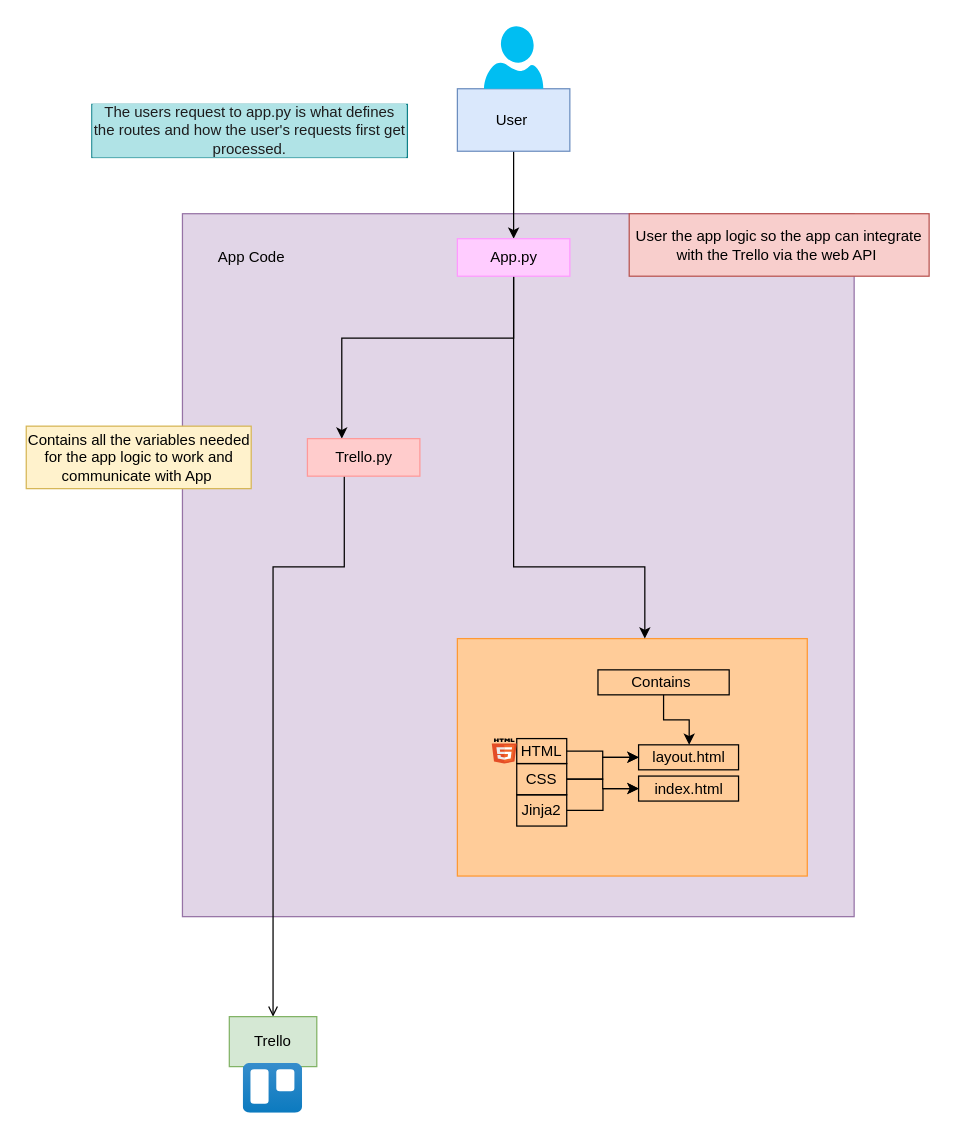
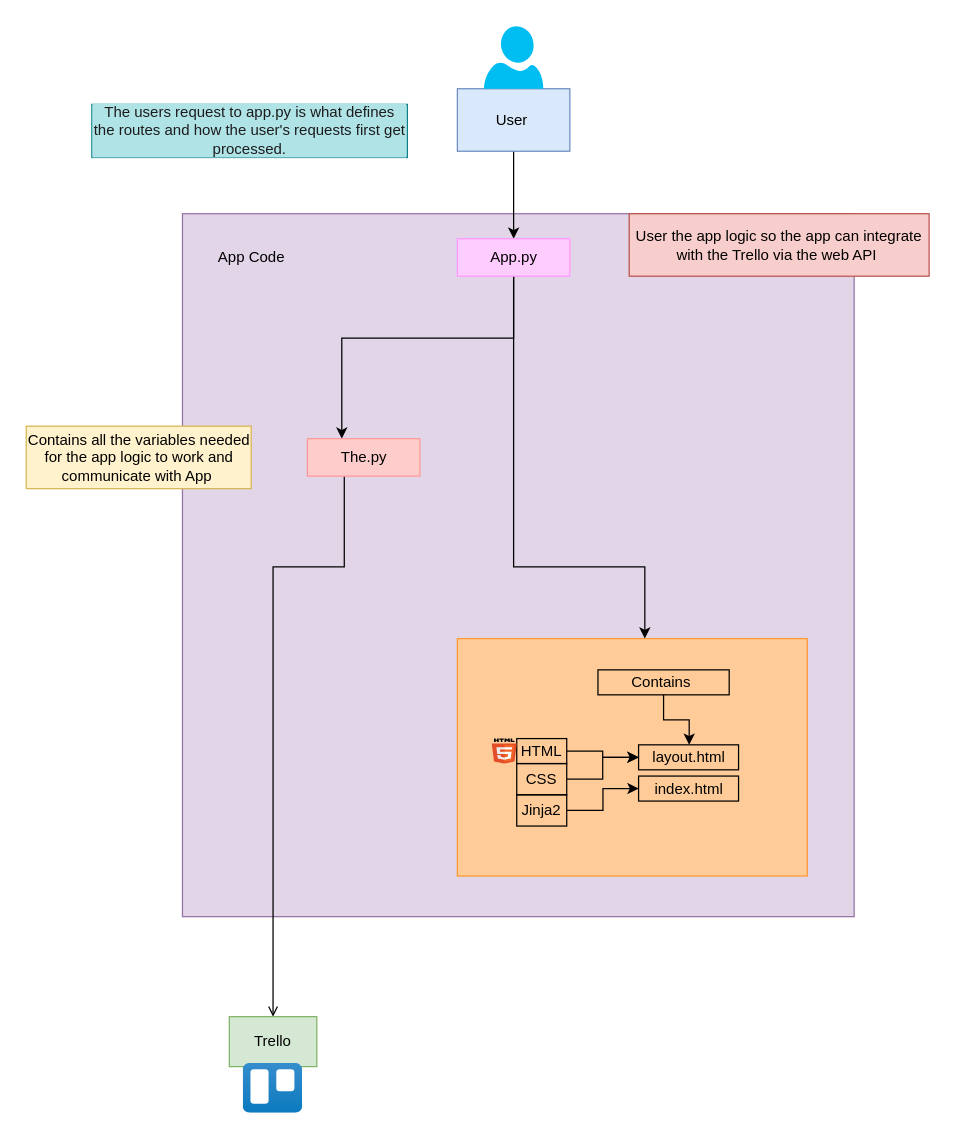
node "Trello.py": label "Trello.py" -> "The.py"
edge "CSS" -> "index.html": removed
